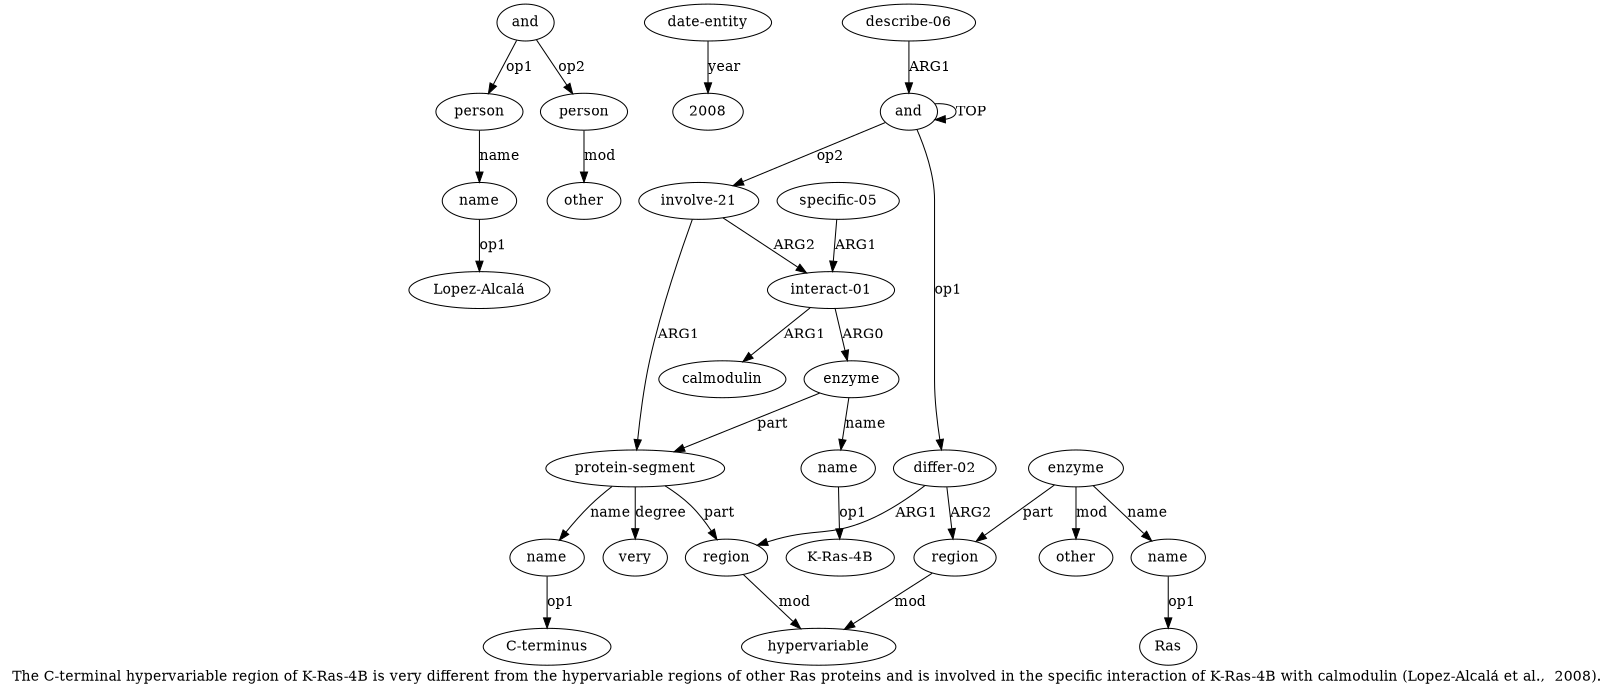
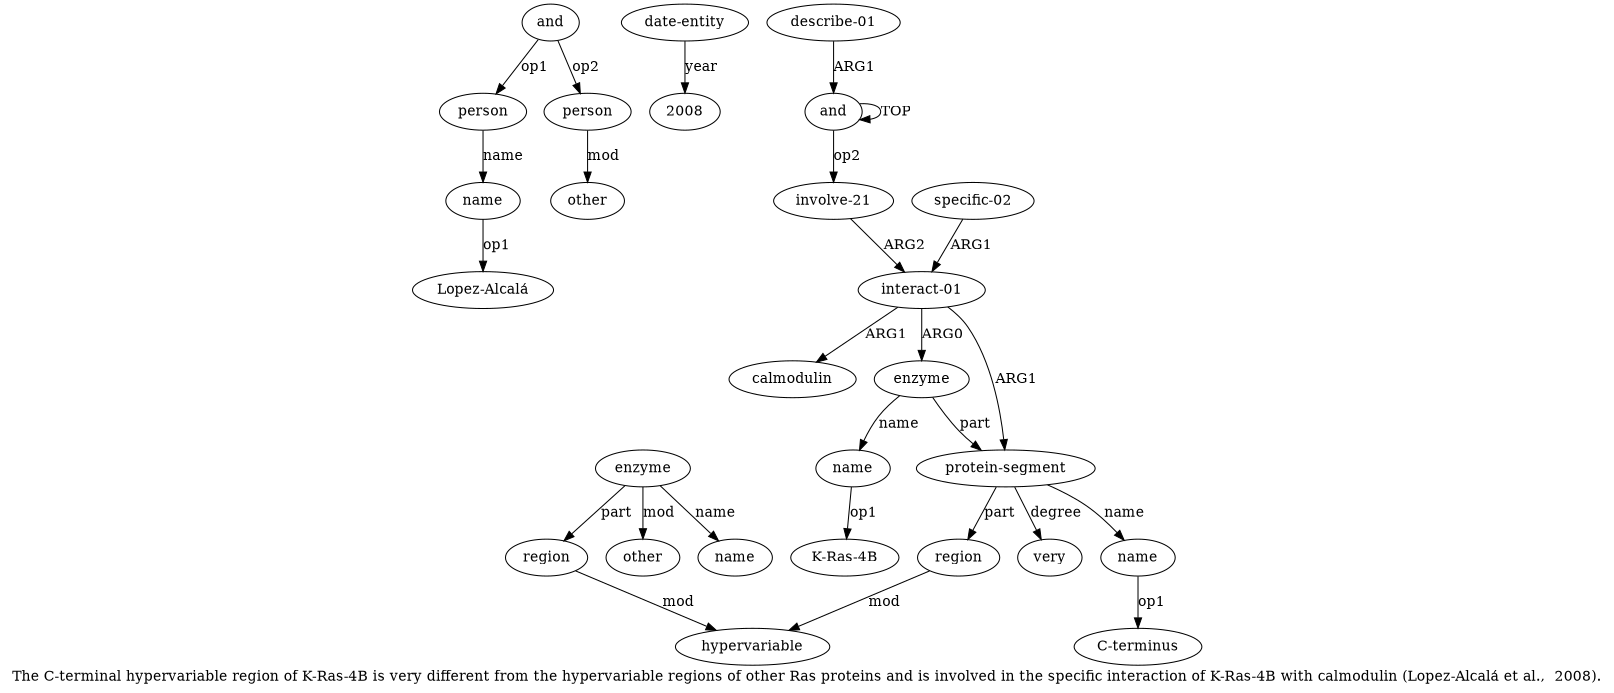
node "describe-06": label "describe-06" -> "describe-01"
node "specific-05": label "specific-05" -> "specific-02"
edge "involve-21" -> "protein-segment": now "interact-01" -> "protein-segment"
node "differ-02": removed
node "Ras": removed
